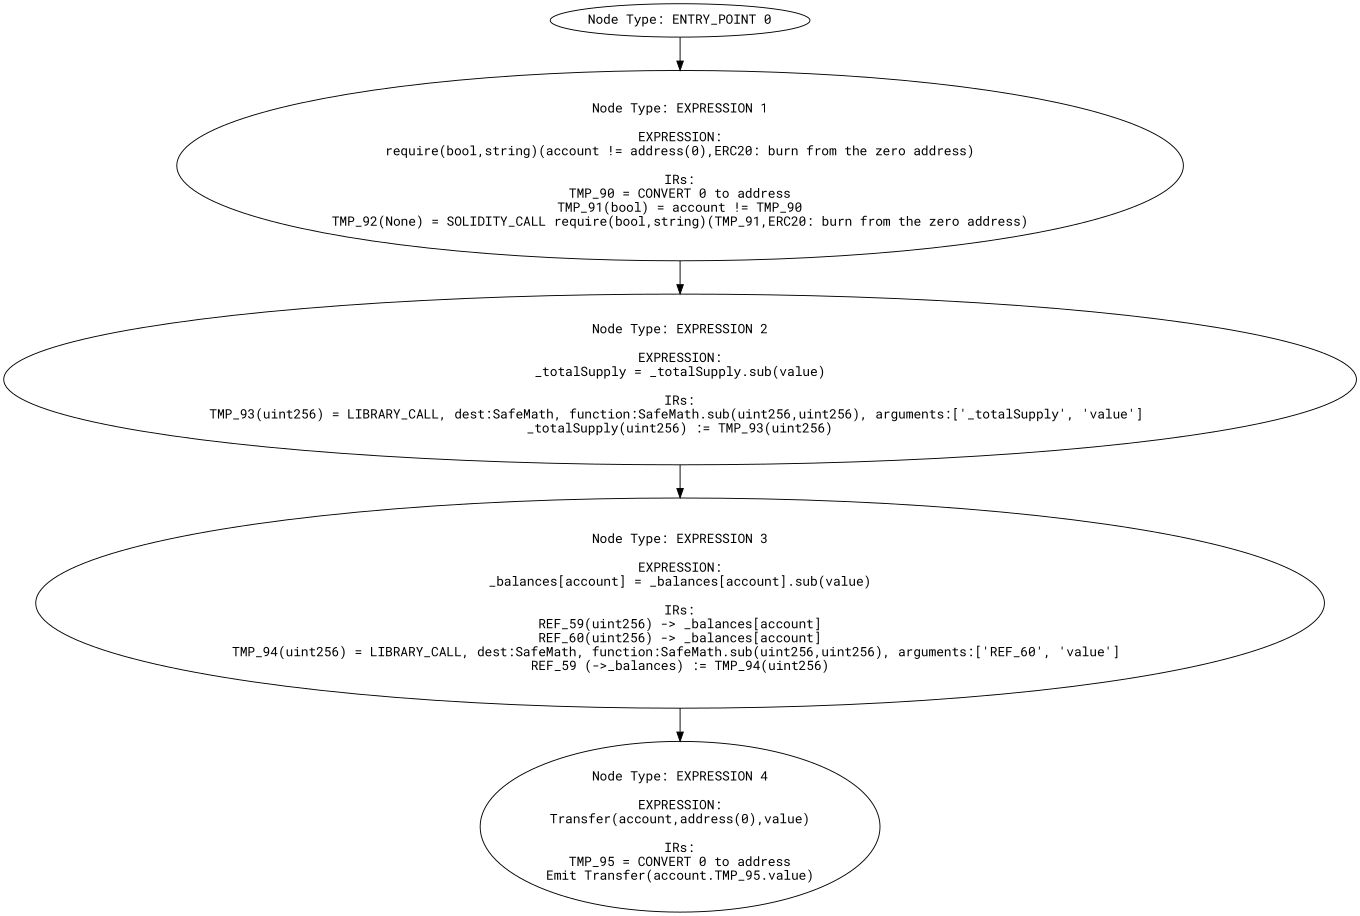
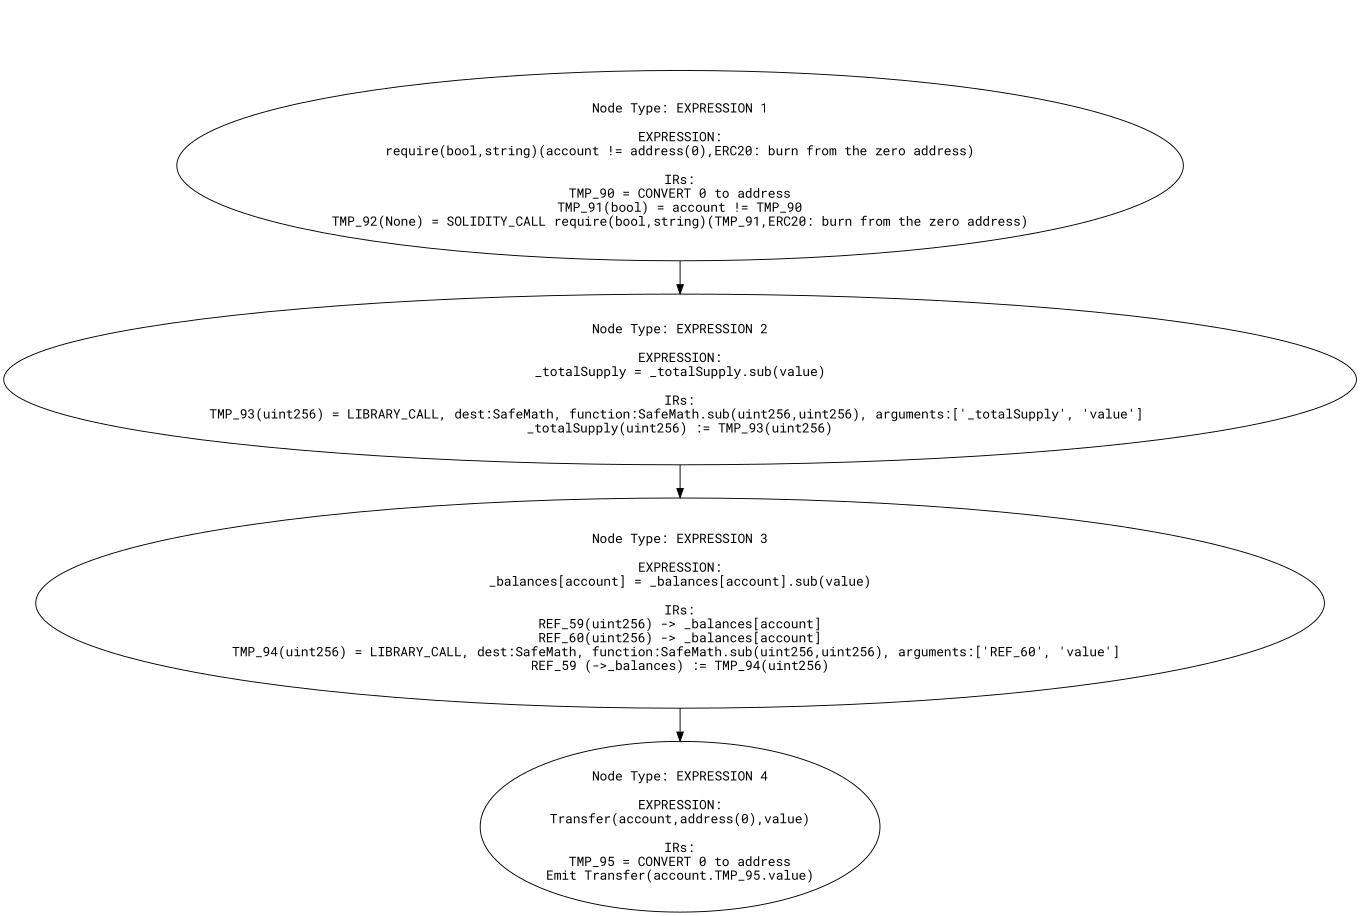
node "Node Type: ENTRY_POINT 0": removed
